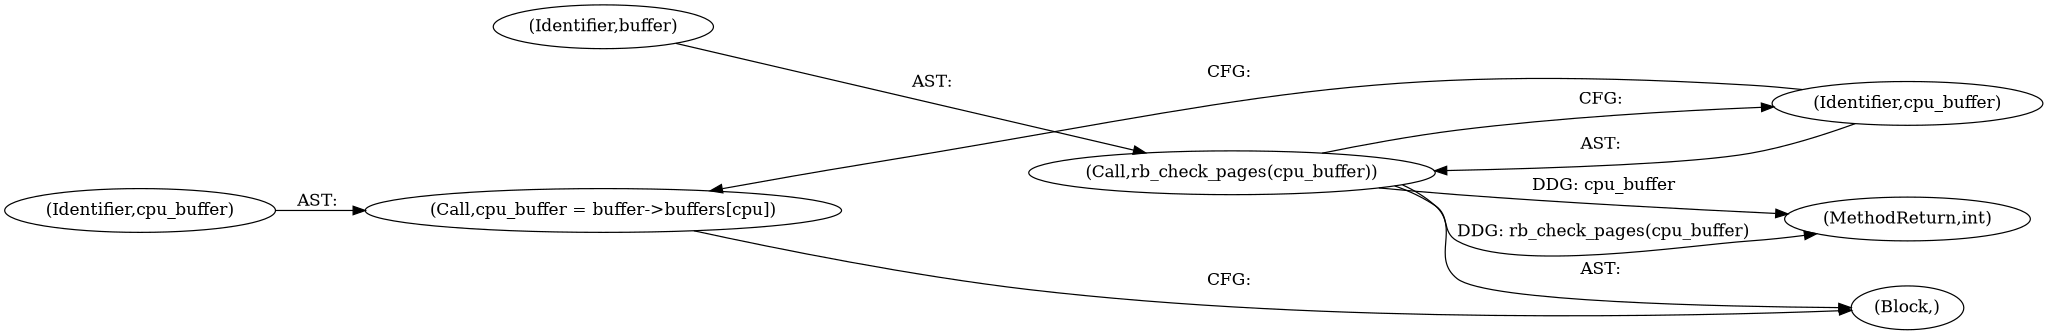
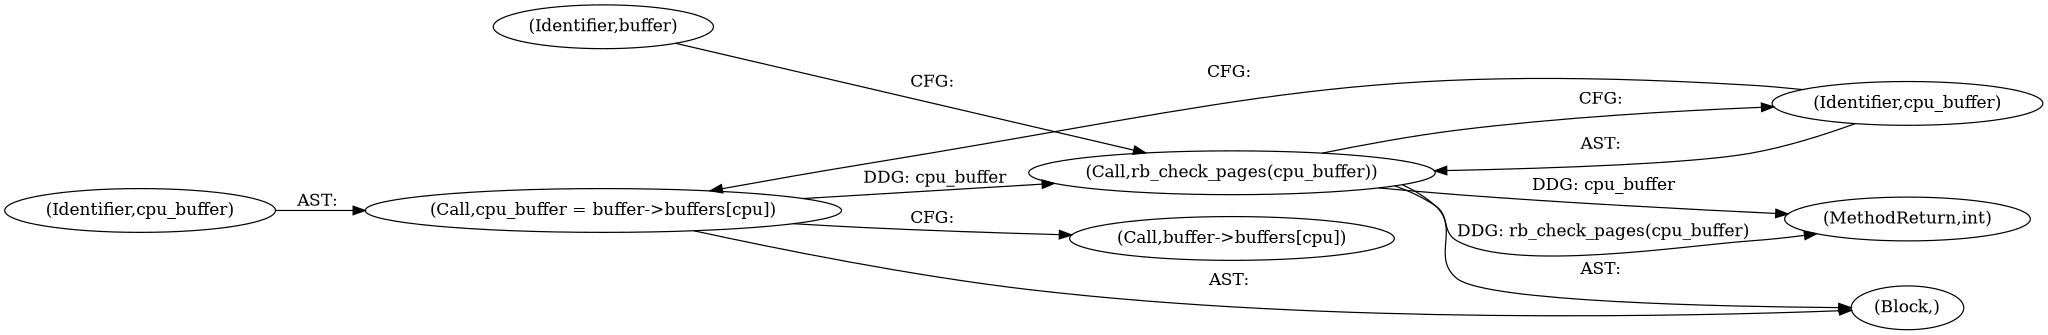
edge "(Identifier,buffer)" -> "(Call,rb_check_pages(cpu_buffer))": label "AST: " -> "CFG: "
edge "(Call,cpu_buffer = buffer->buffers[cpu])" -> "(Call,rb_check_pages(cpu_buffer))": added, label "DDG: cpu_buffer"
node "(Call,buffer->buffers[cpu])": added
edge "(Call,cpu_buffer = buffer->buffers[cpu])" -> "(Block,)": label "CFG: " -> "AST: "
